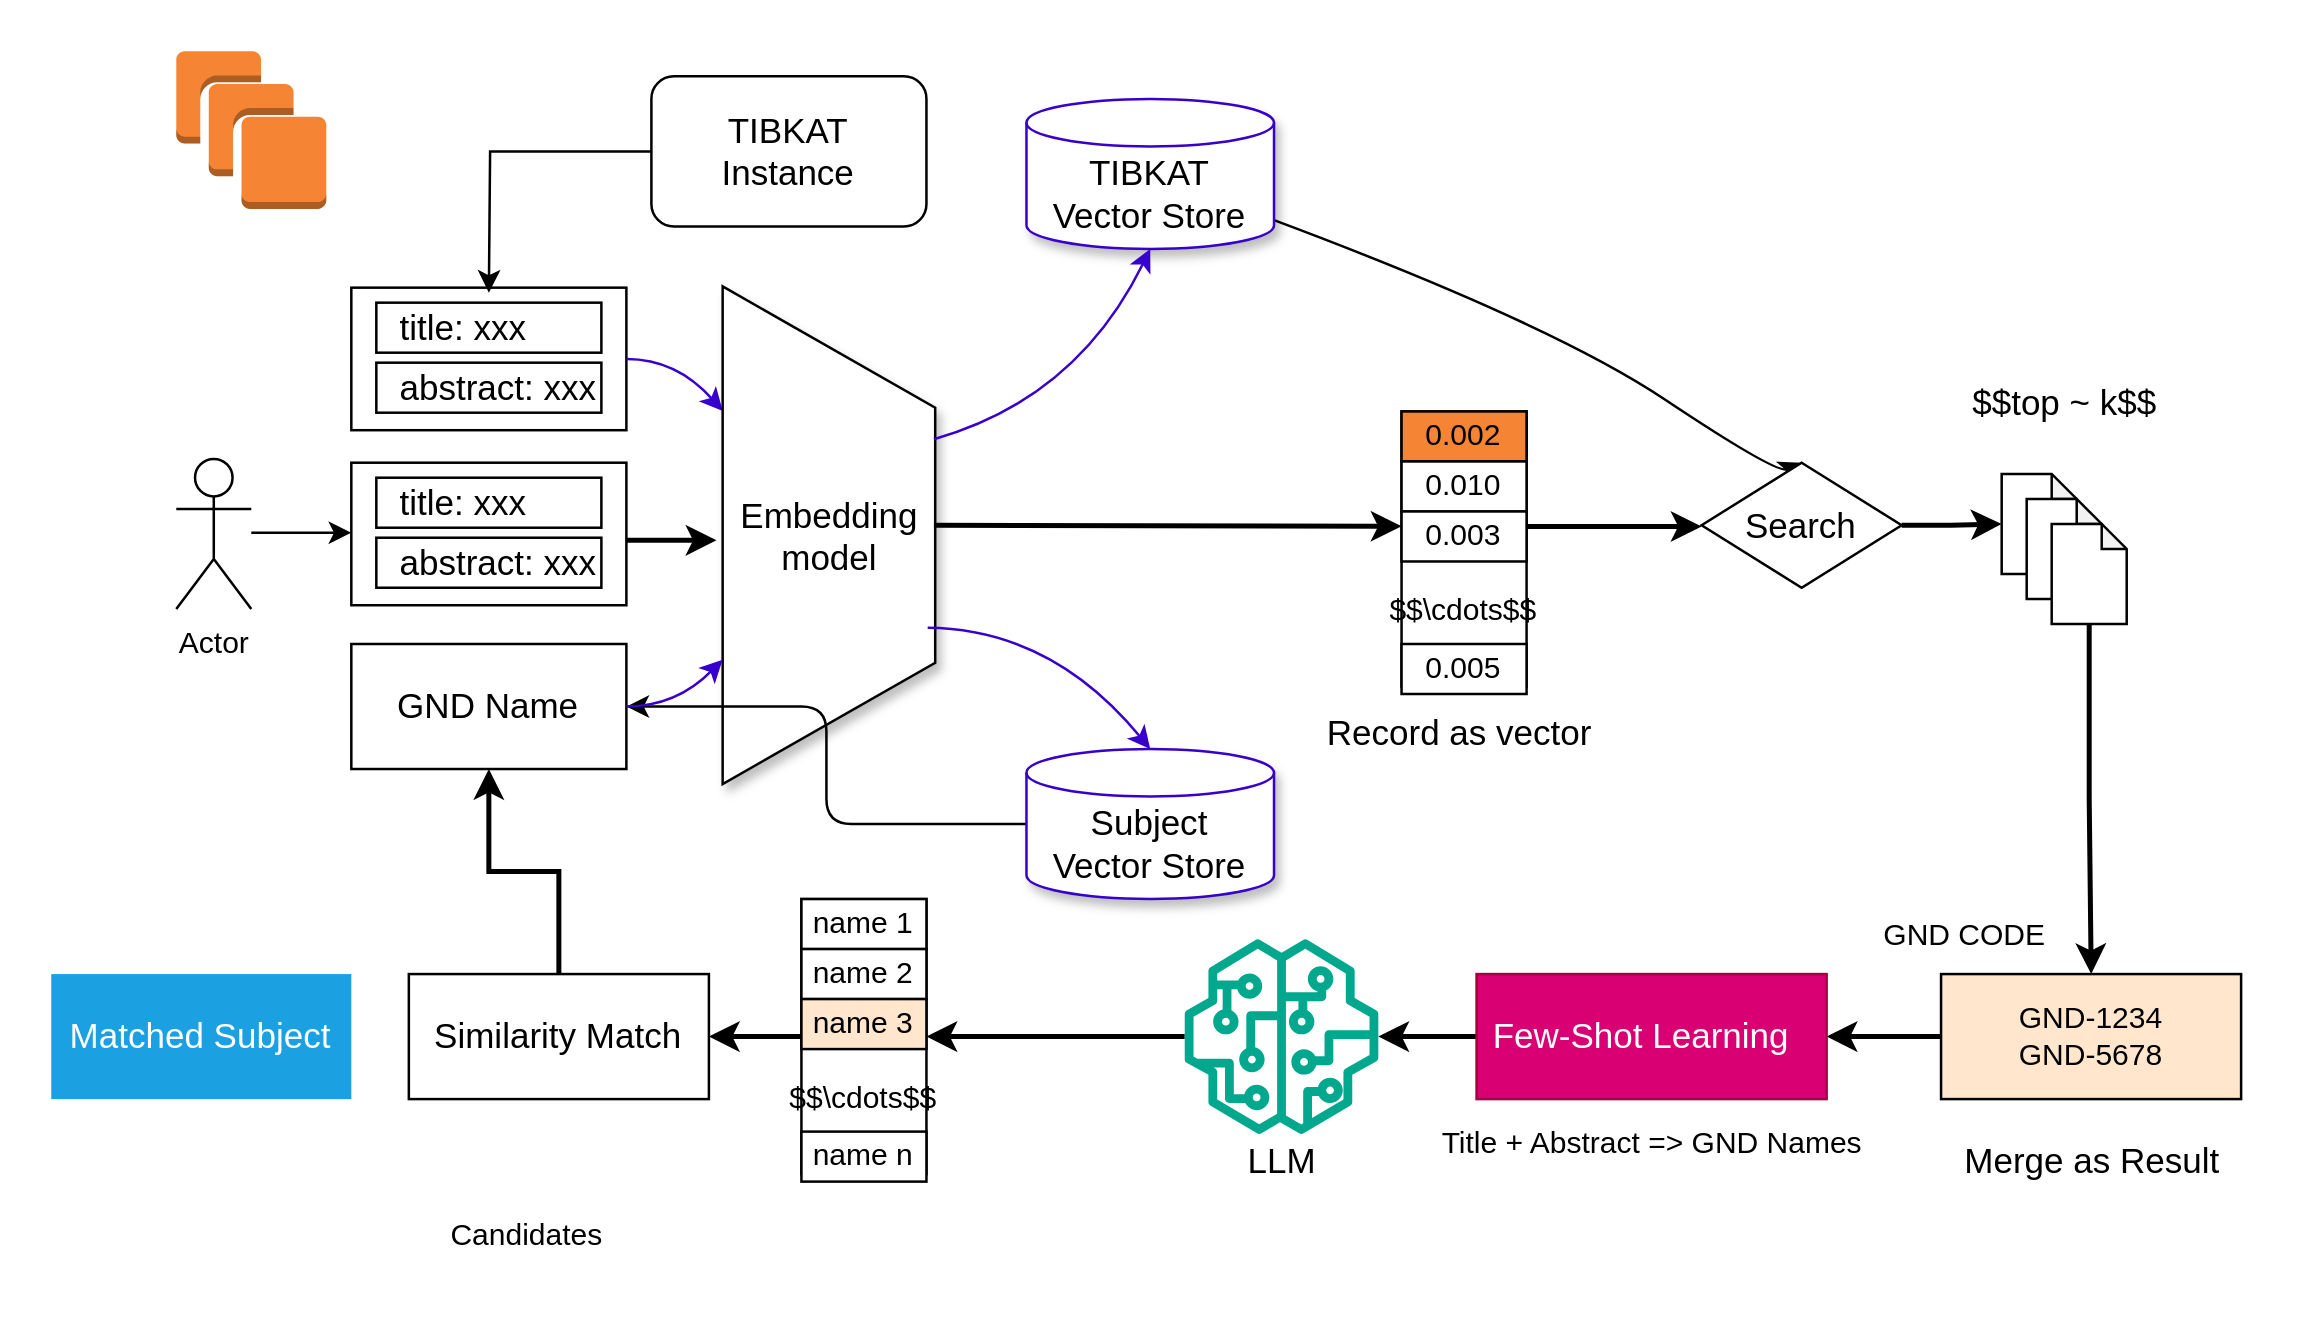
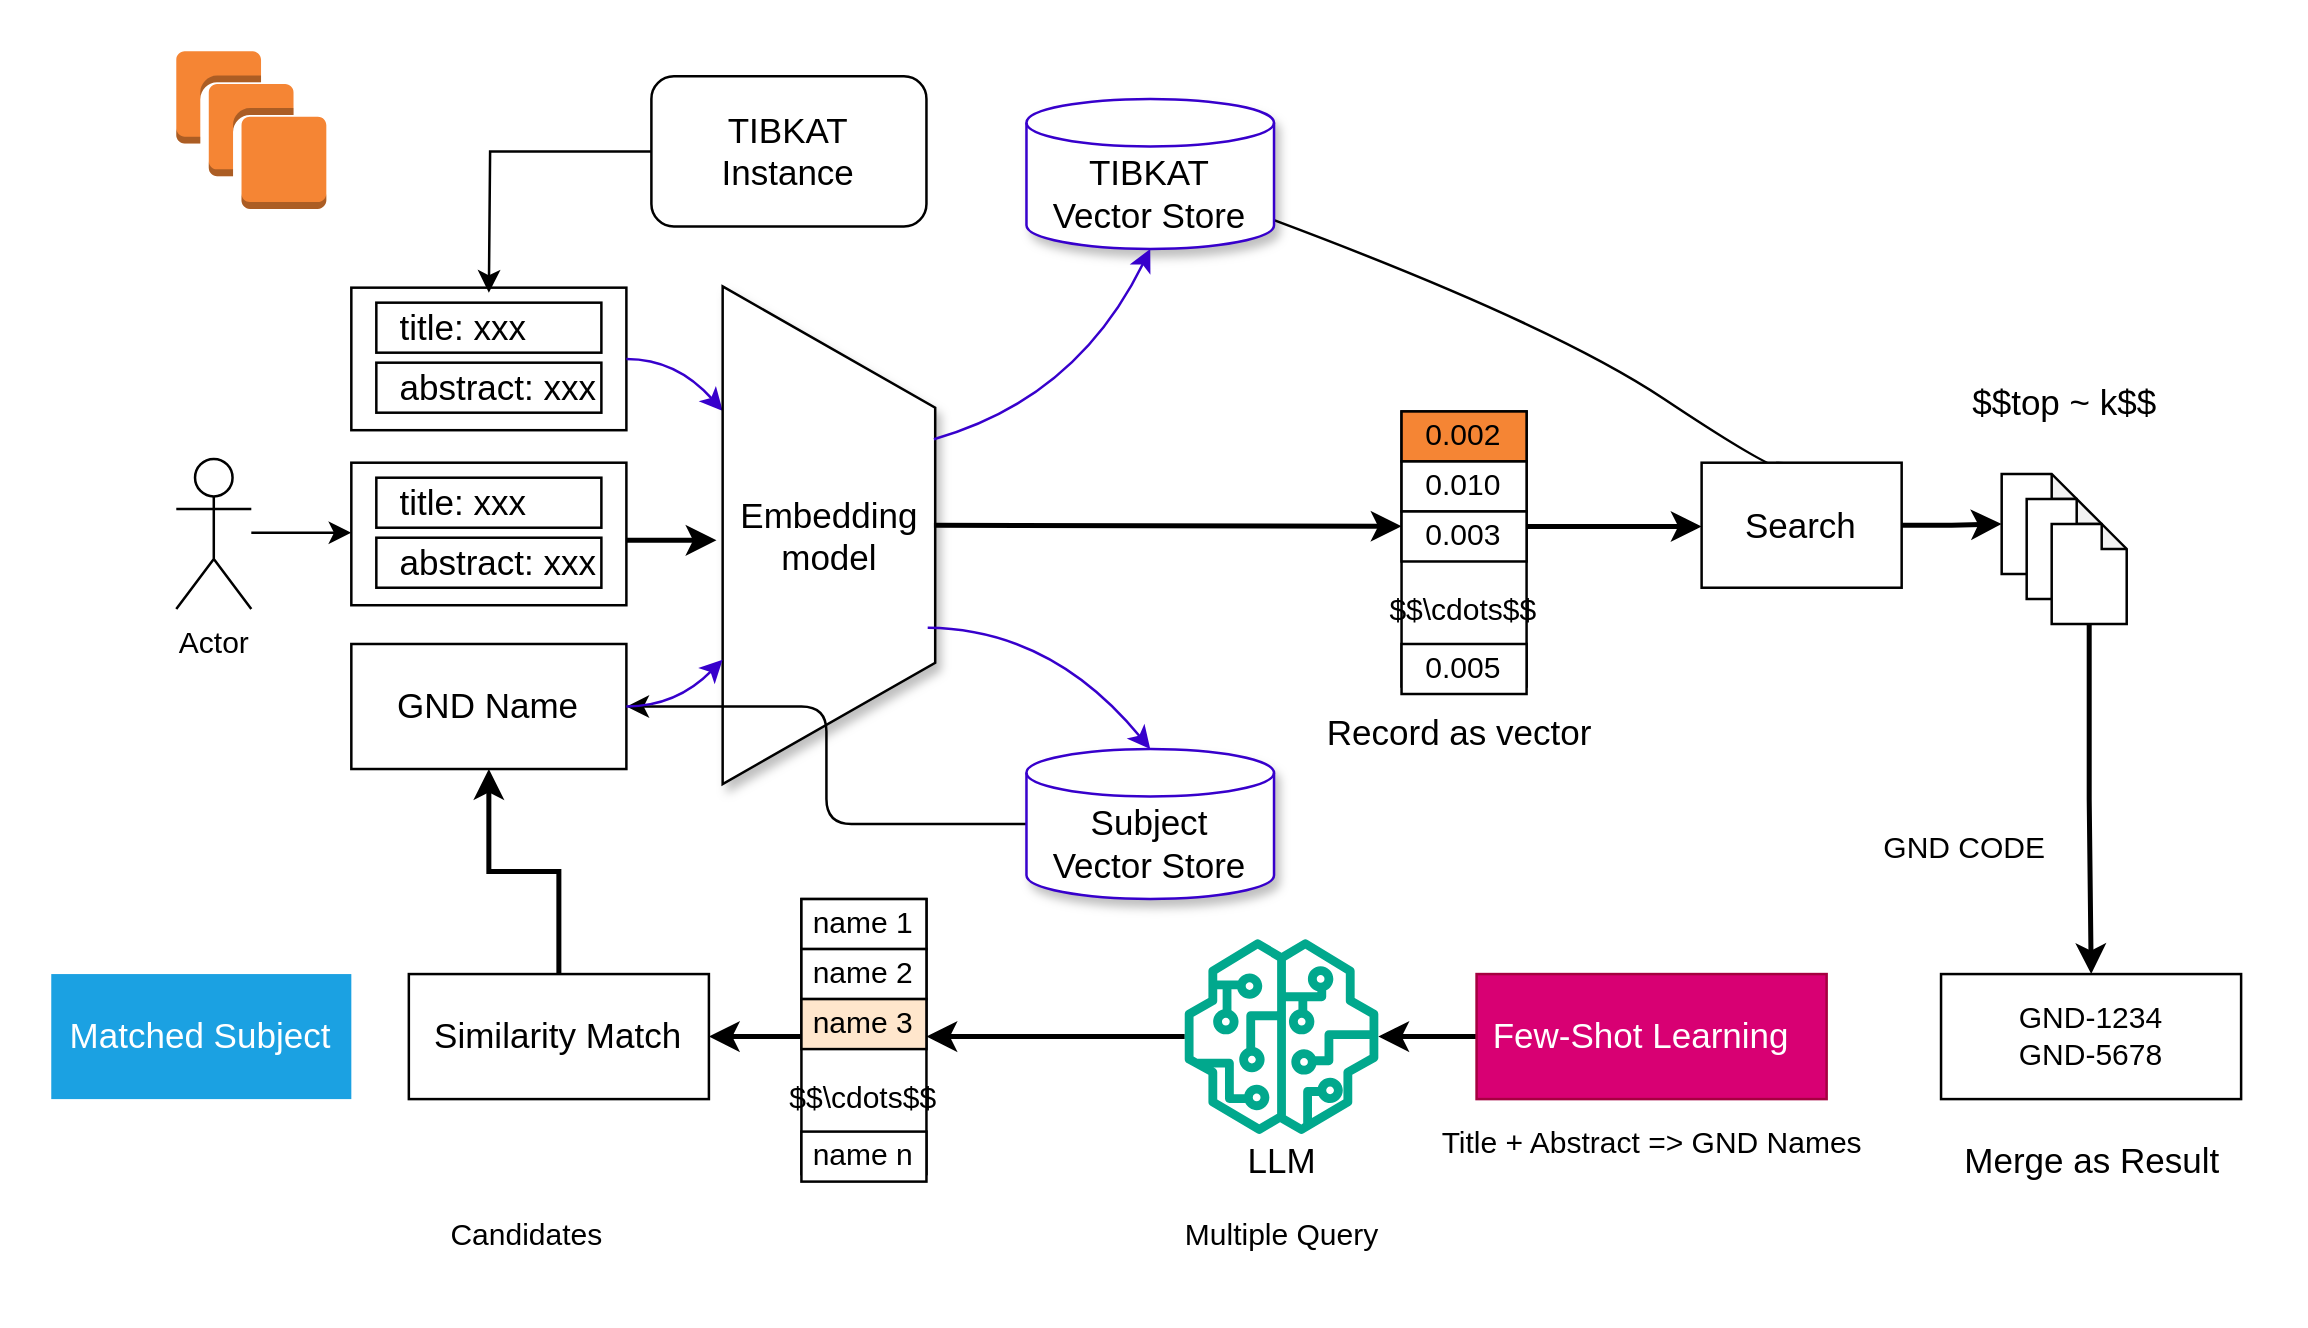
node "Search": shape diamond -> rectangle
node "GND CODE": moved (1964, 936) -> (1964, 849)
edge "GND-1234 GND-5678" -> "Few-Shot Learning": removed
node "GND-1234 GND-5678": fillcolor #ffe6cc -> #ffffff
node "Multiple Query": added
